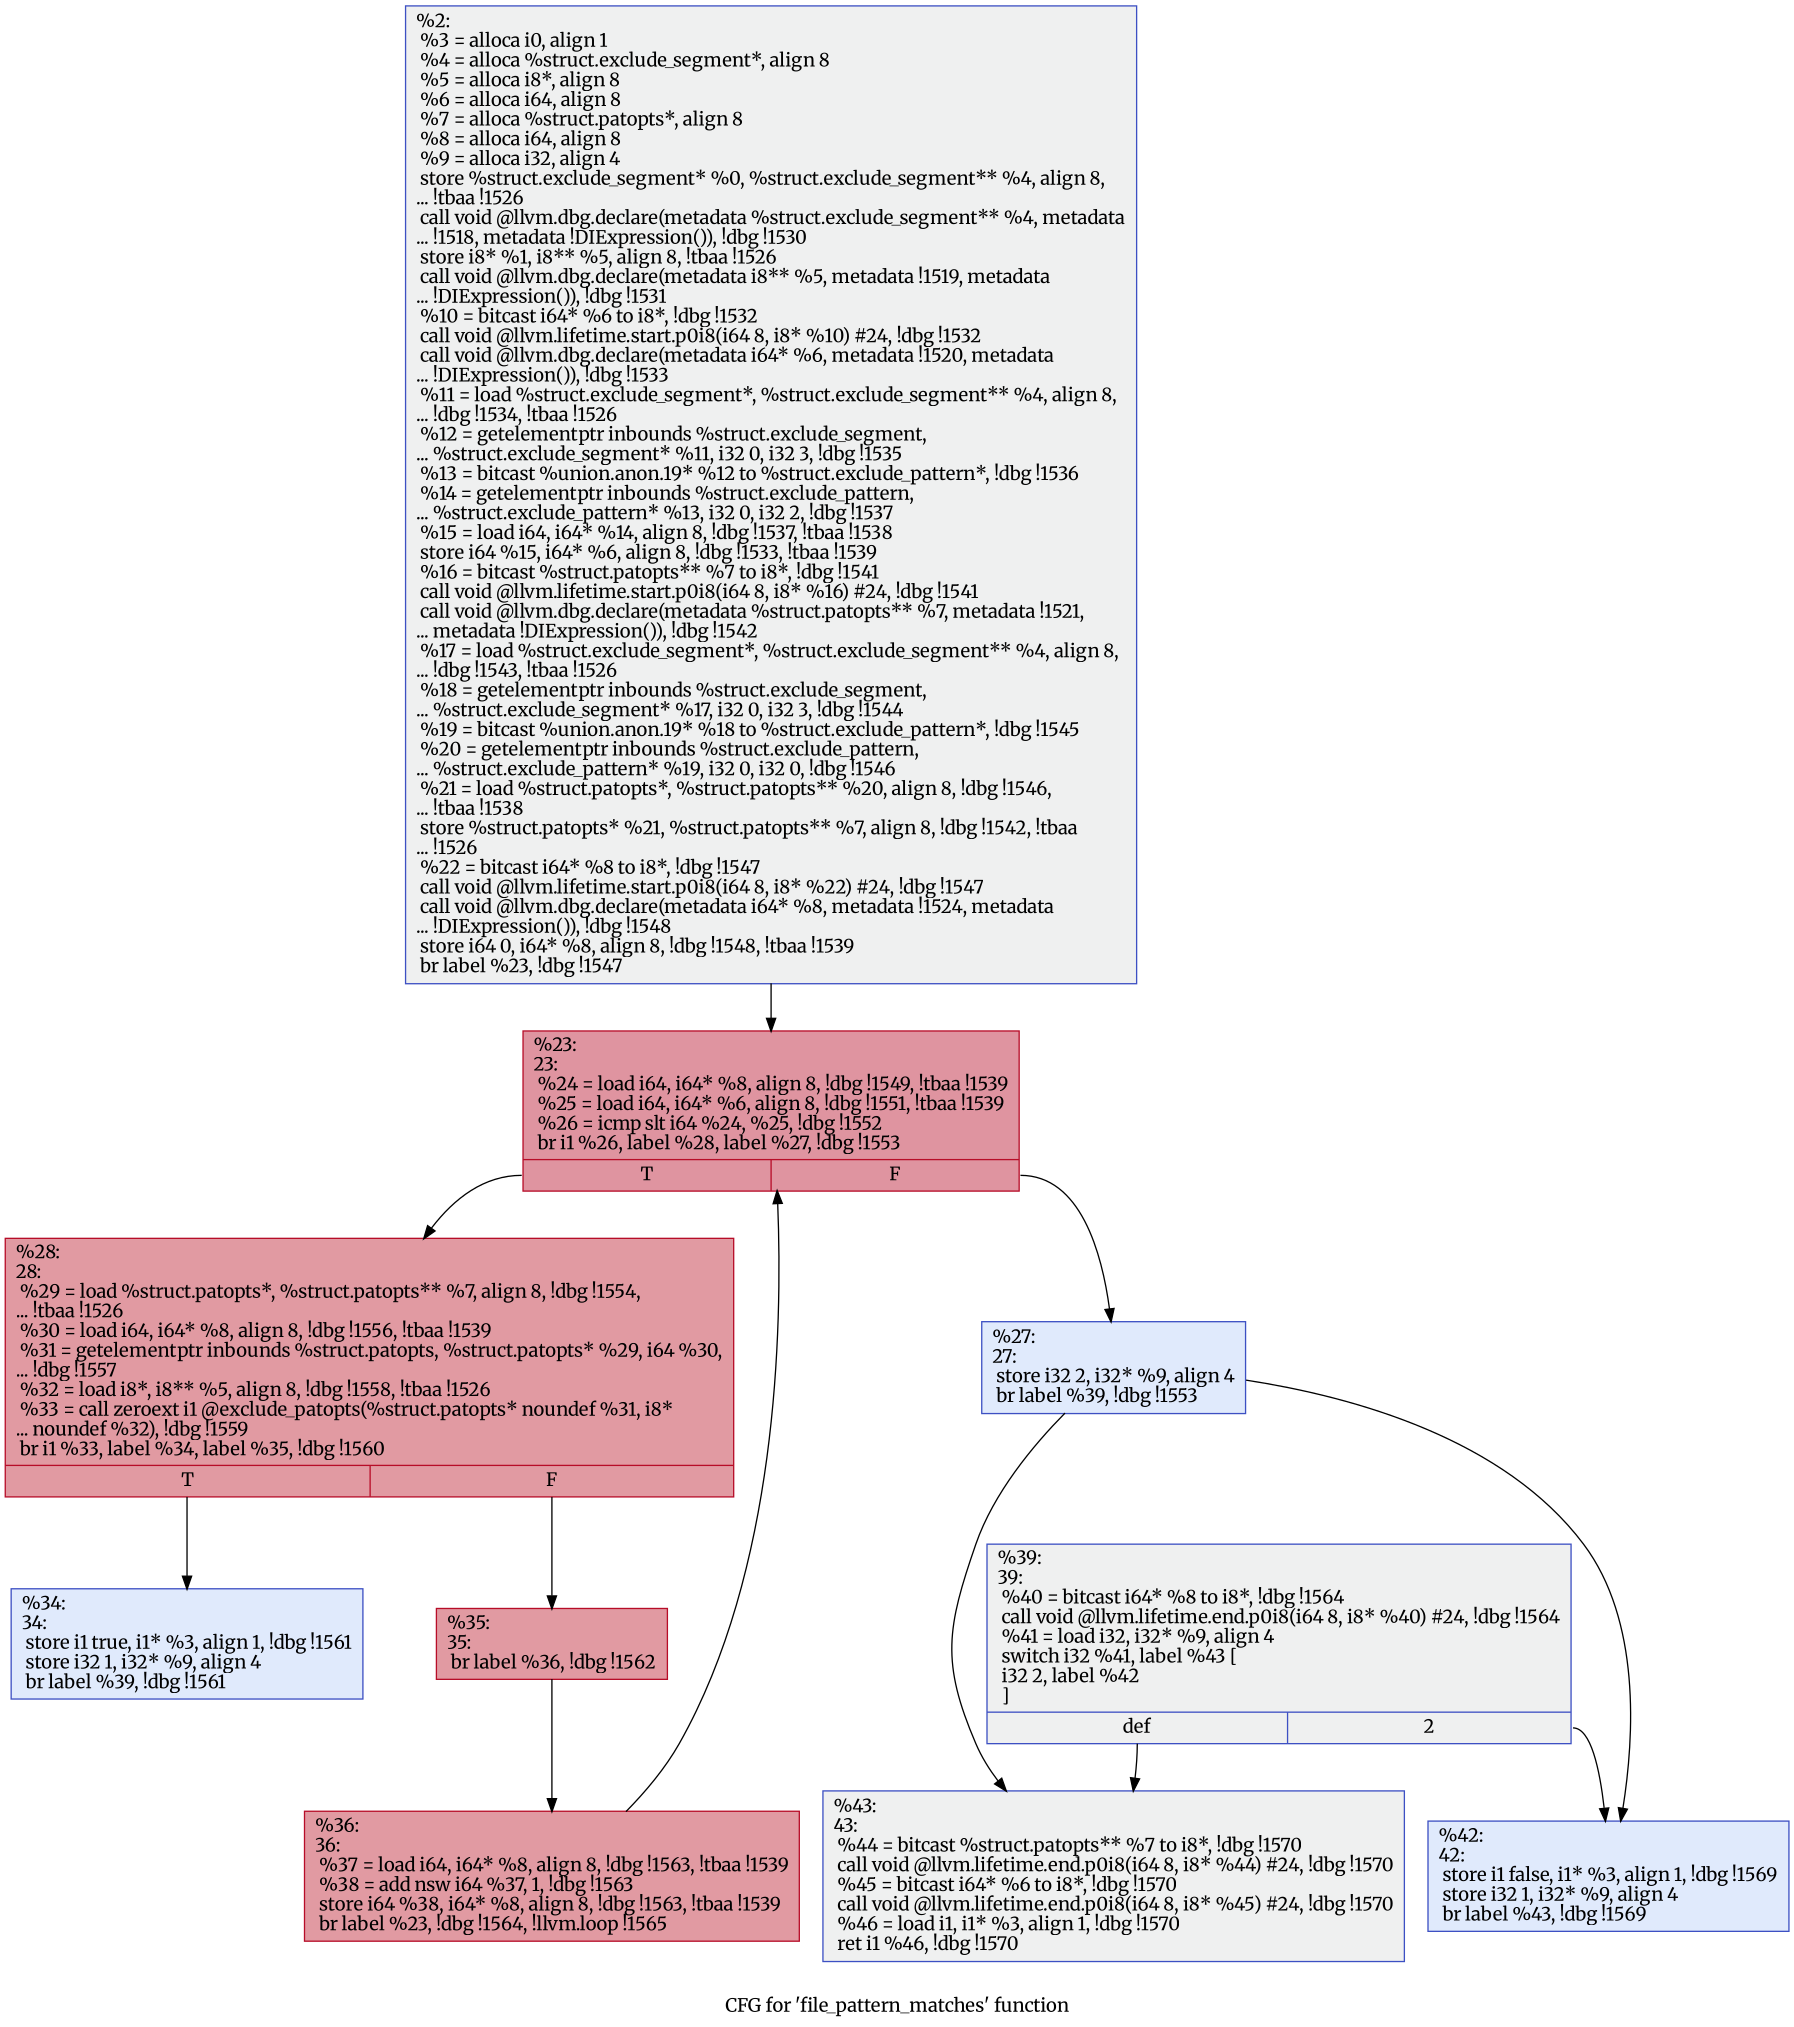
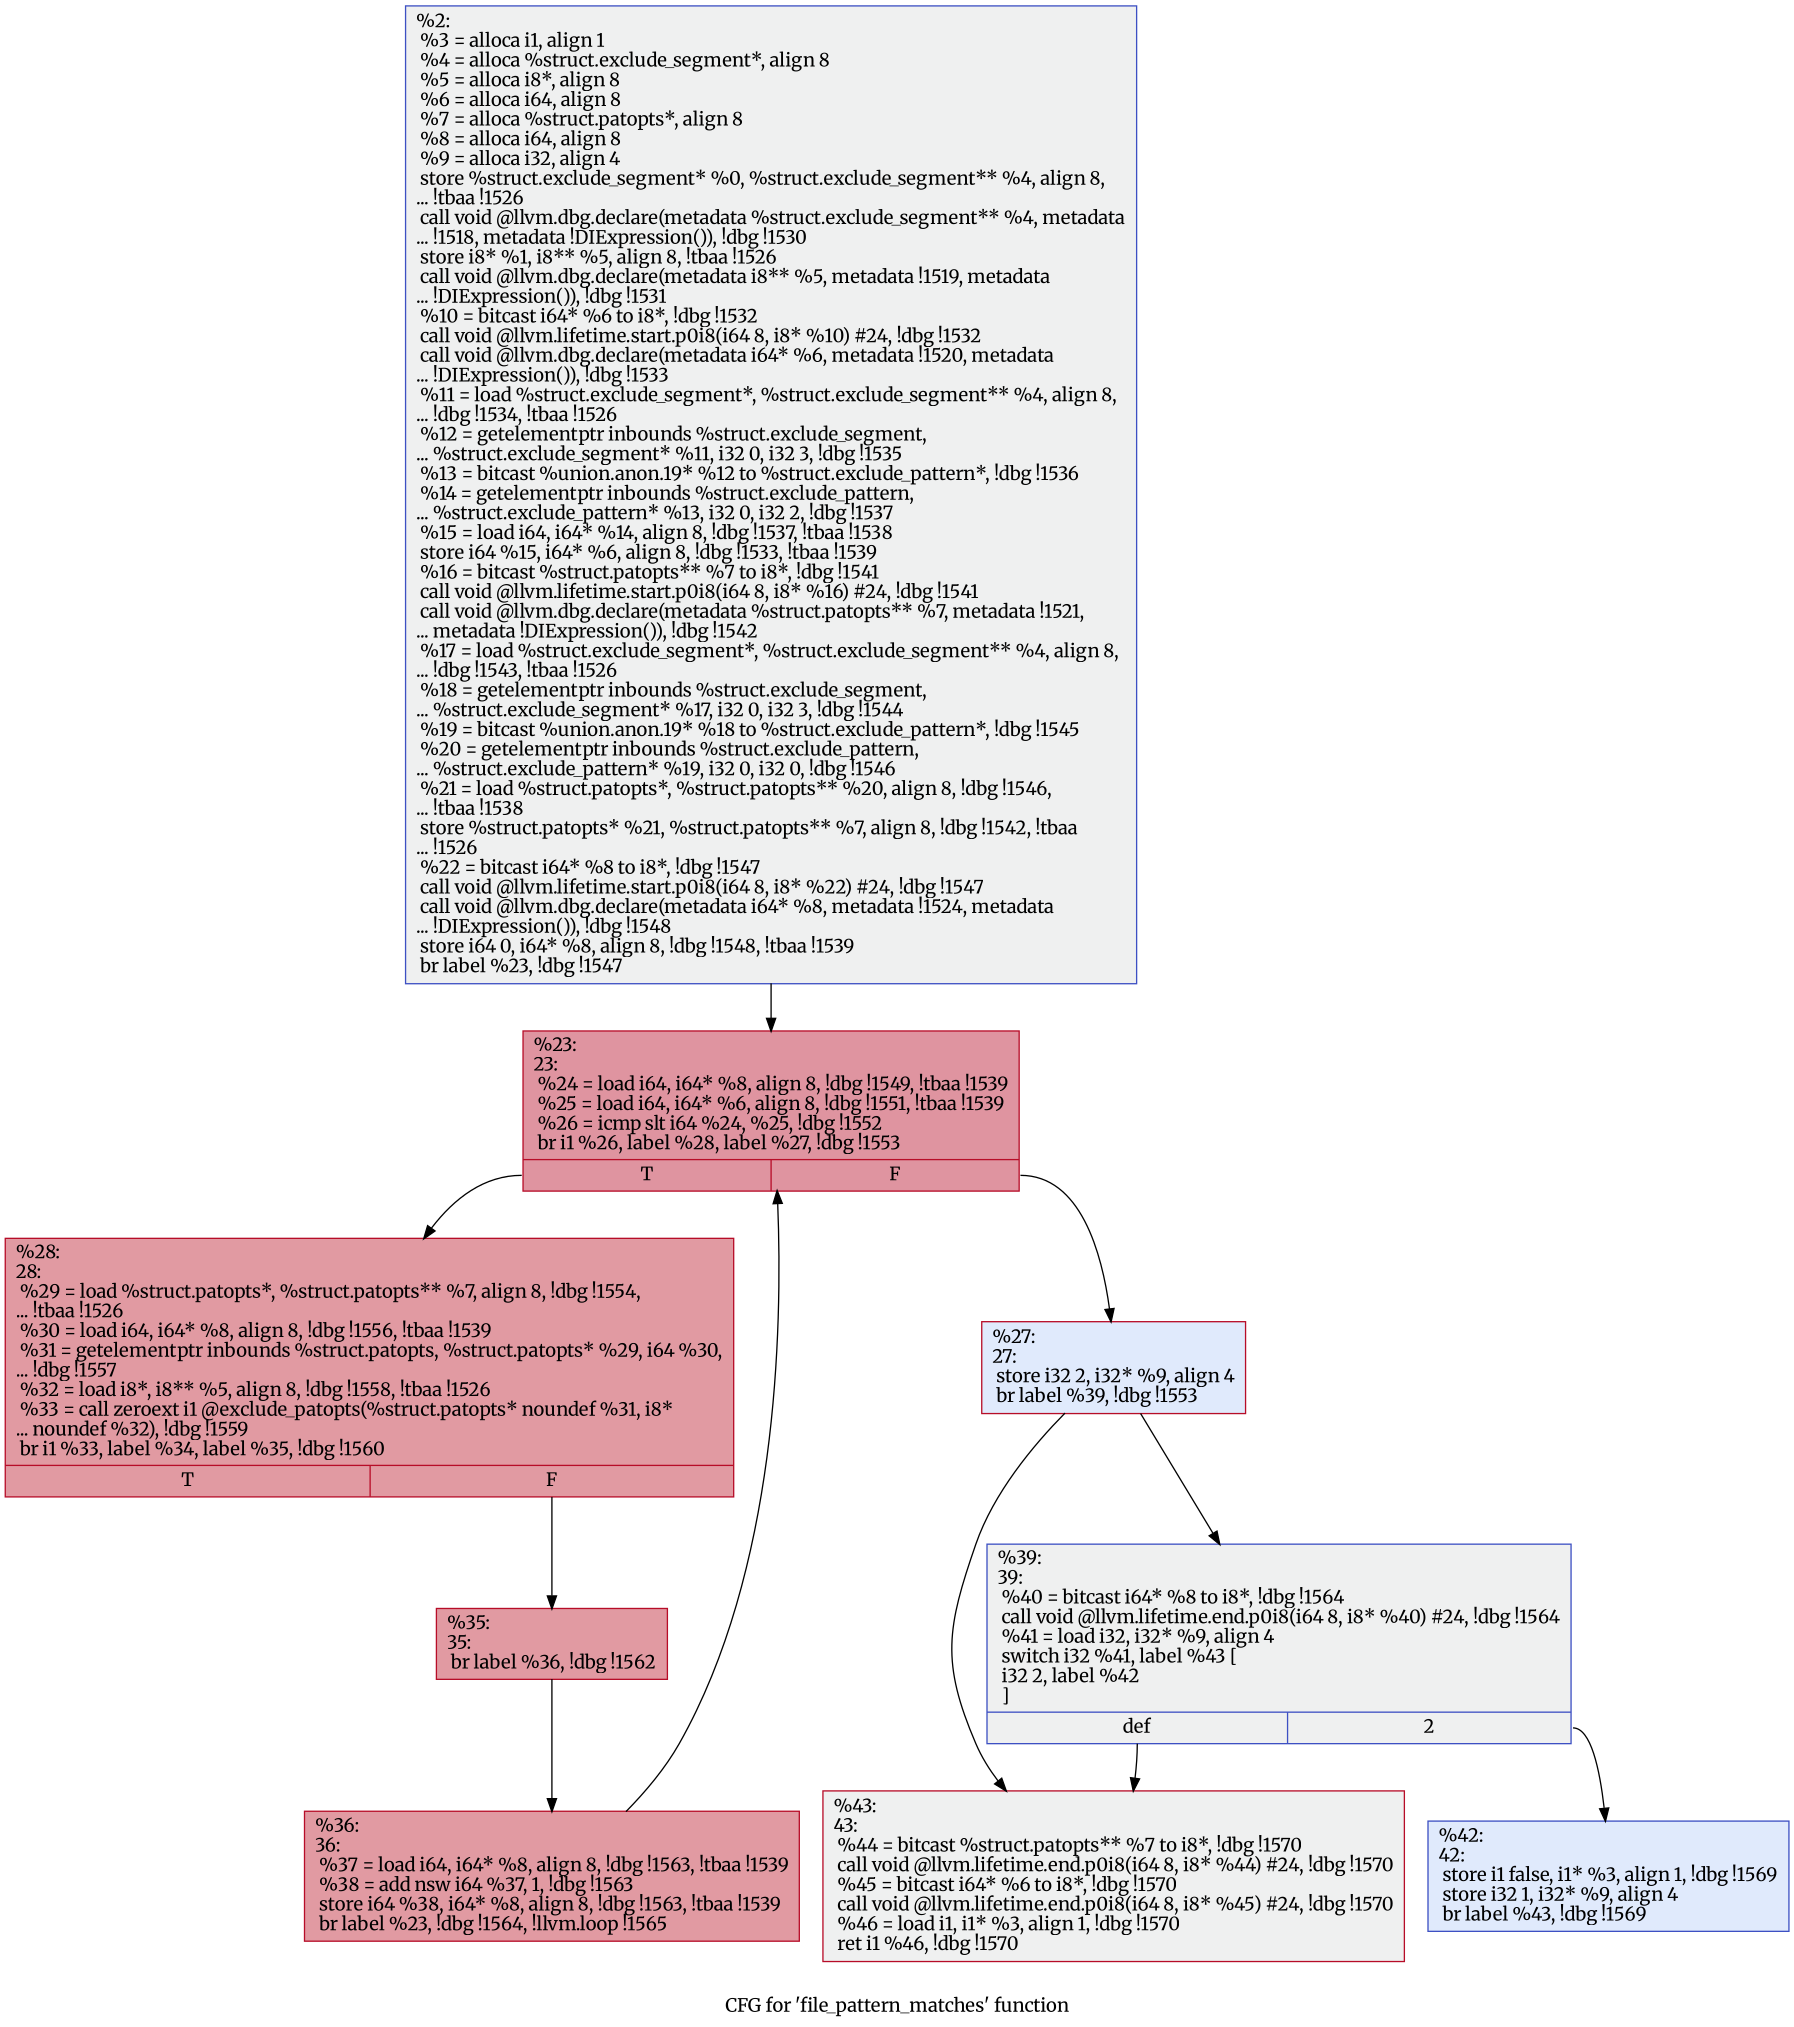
node "%2:": text "%3 = alloca i0, align 1" -> "%3 = alloca i1, align 1"
node "%27:": color #3d50c3ff -> #b70d28ff
edge "%27:" -> "%42:": now "%27:" -> "%39:"
node "%34:": removed
node "%43:": color #3d50c3ff -> #b70d28ff
